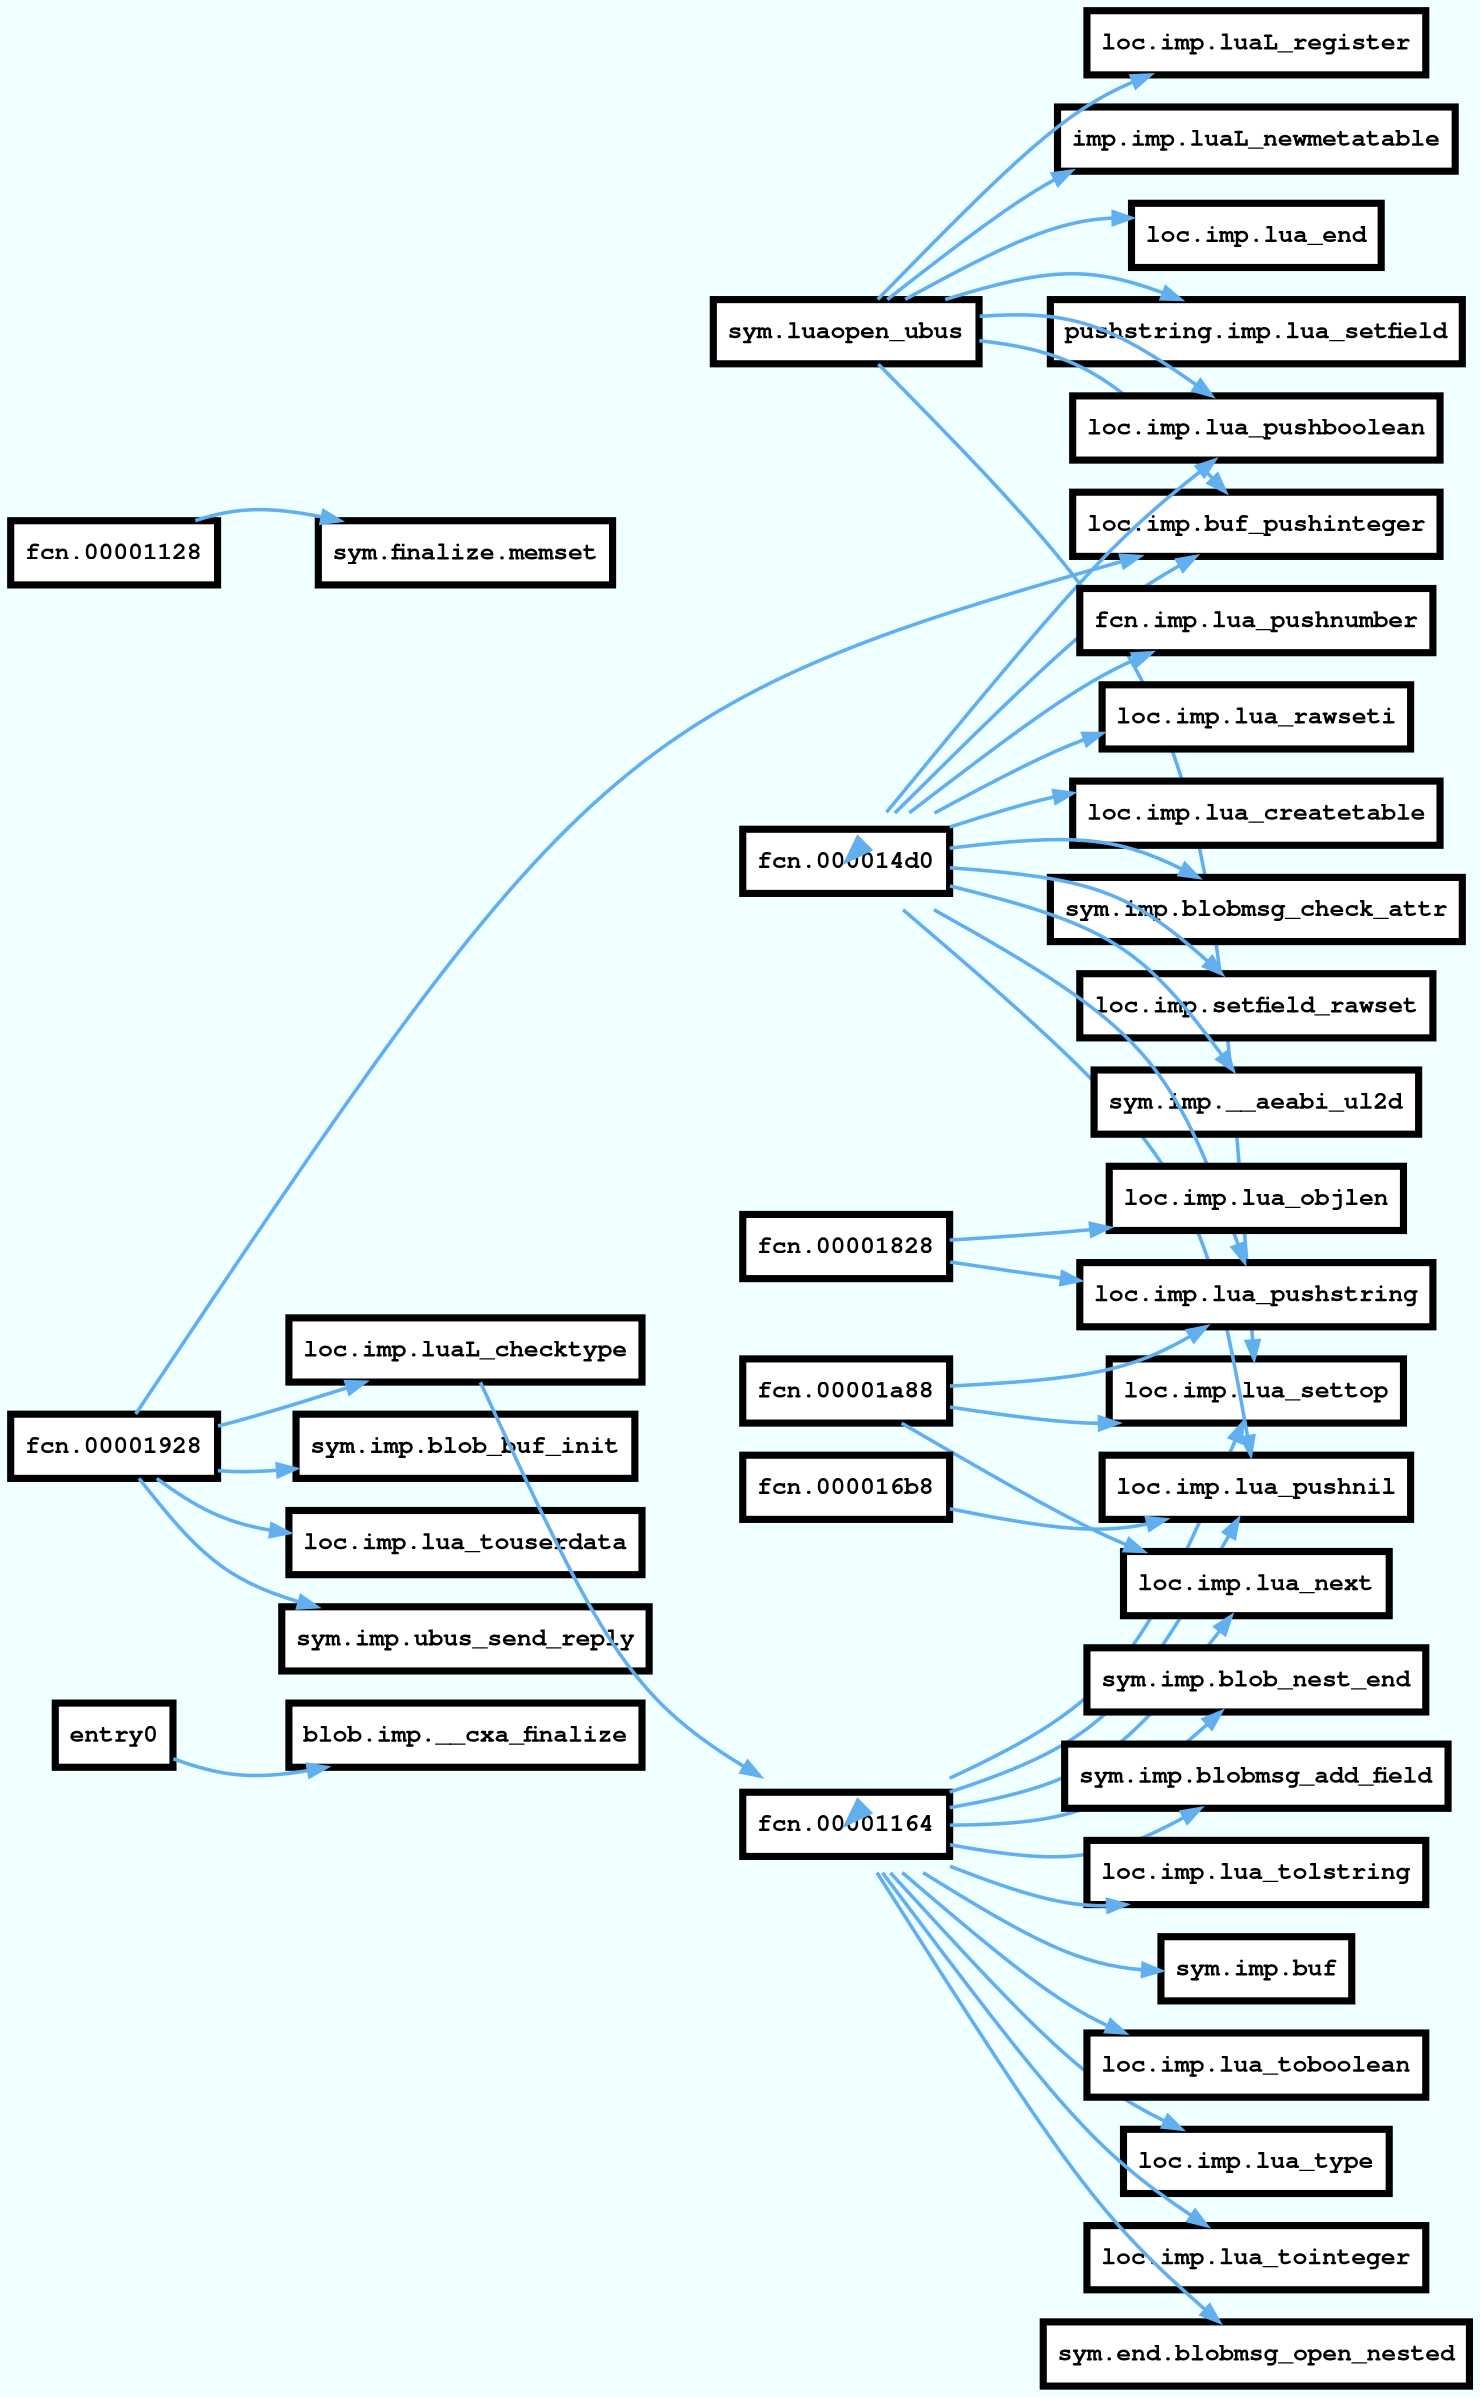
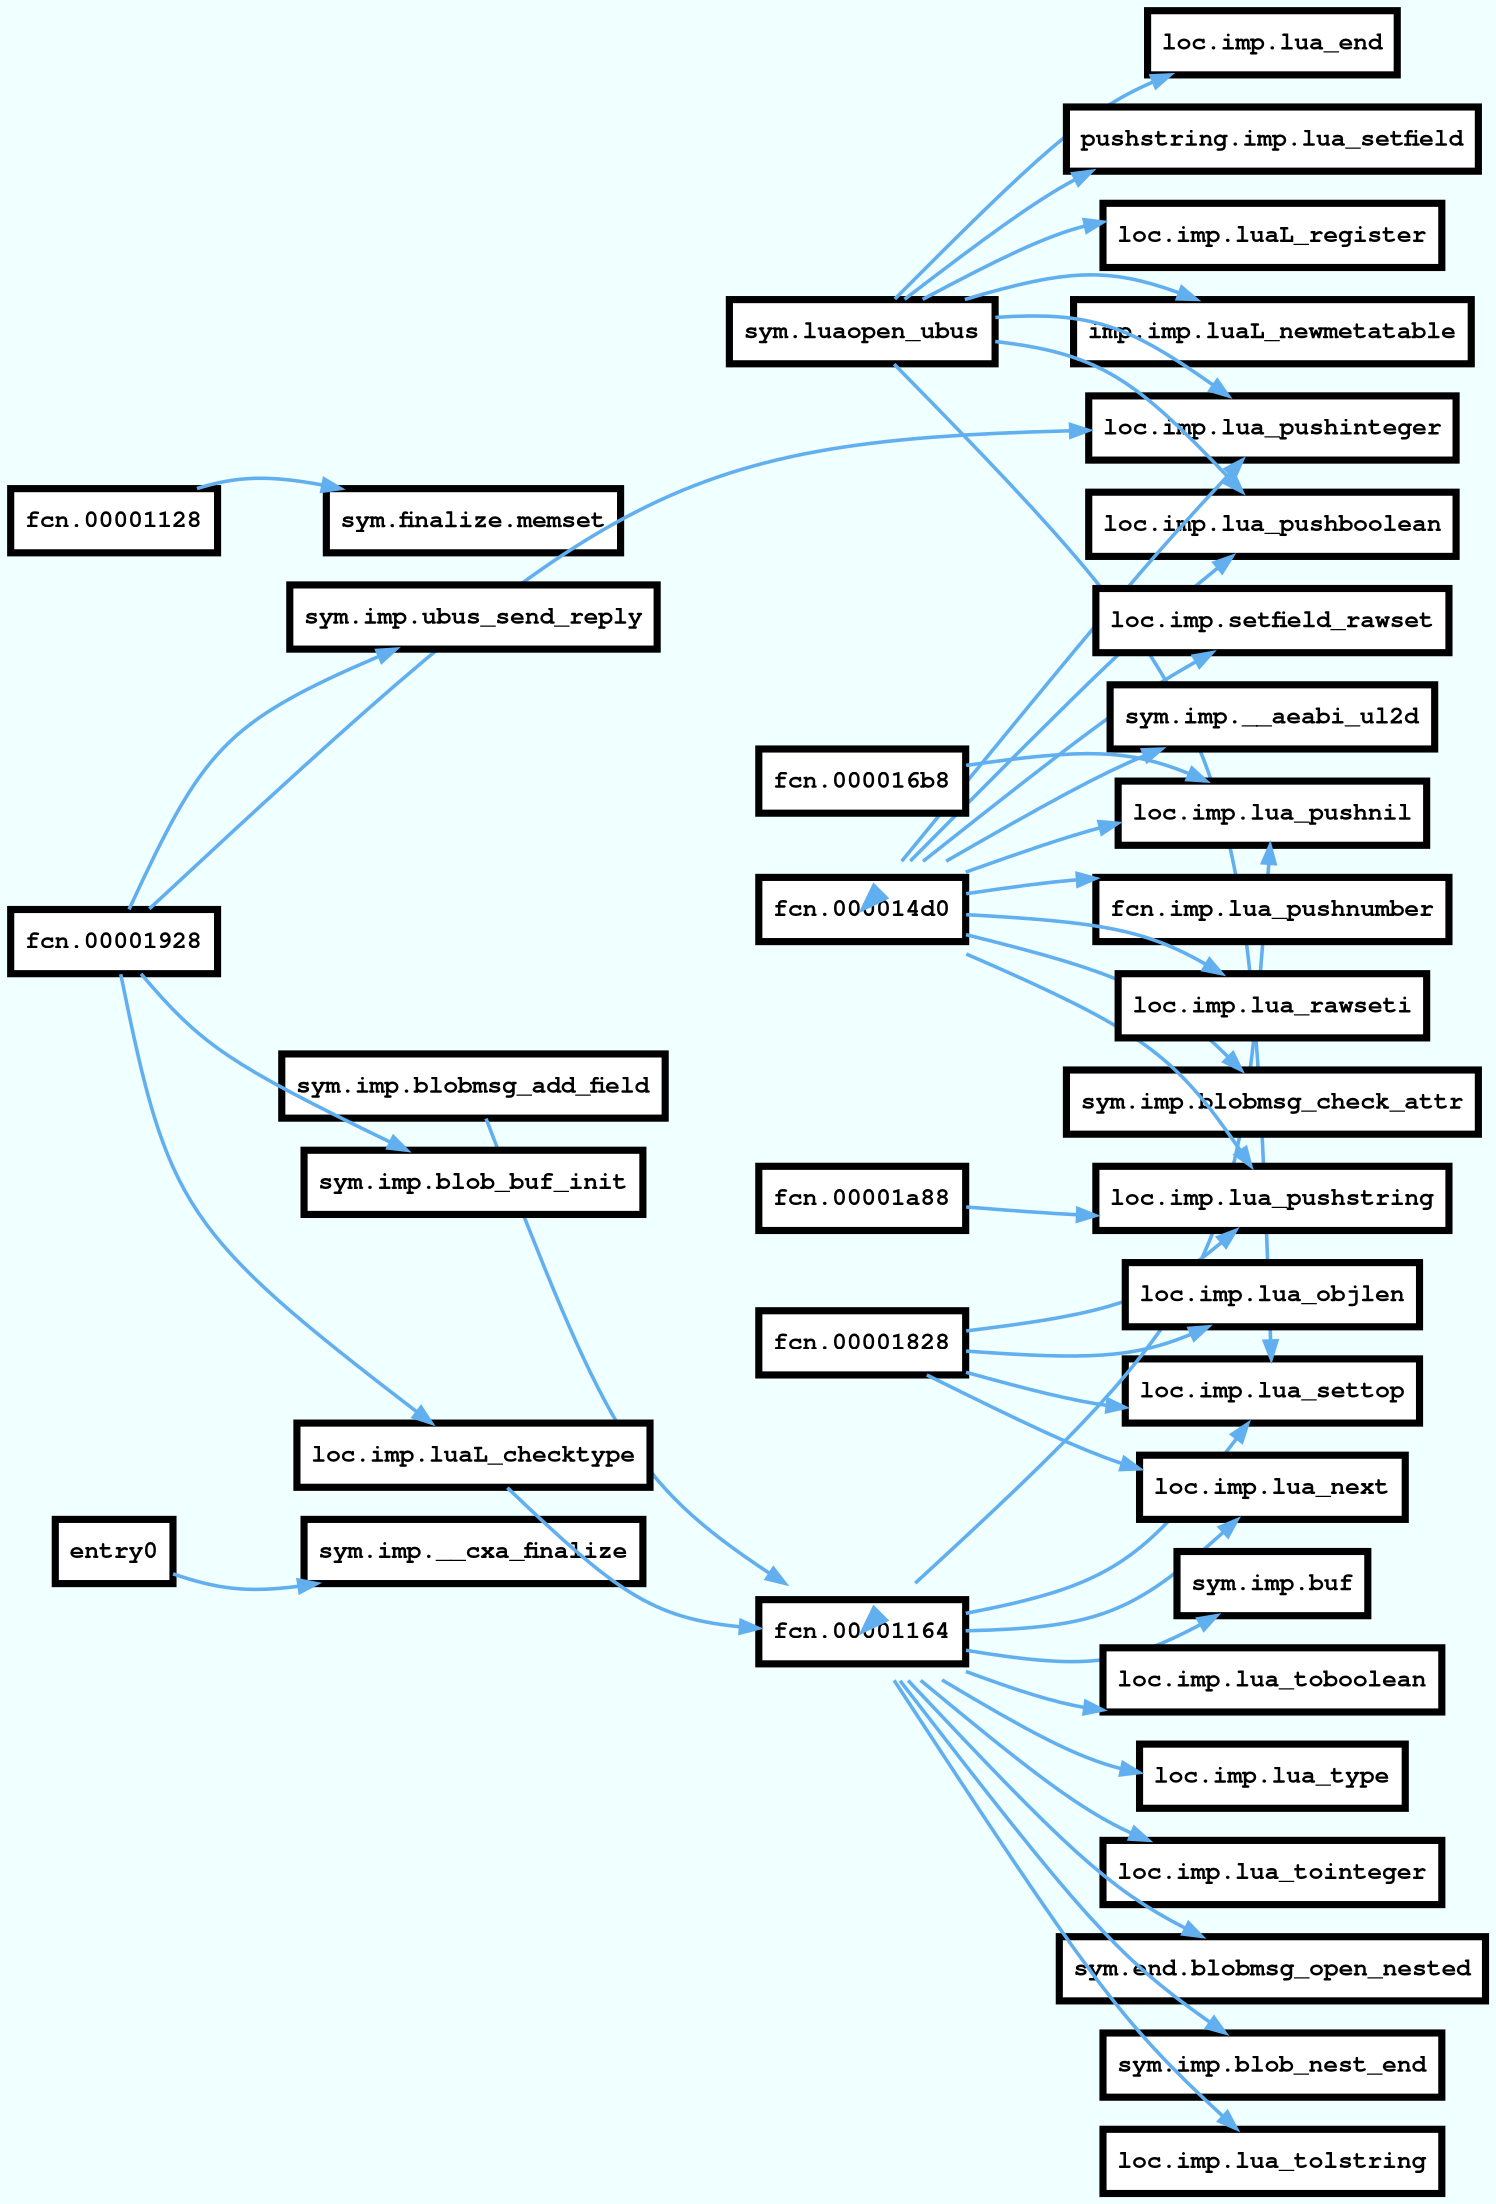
node "loc.imp.buf_pushinteger": label "loc.imp.buf_pushinteger" -> "loc.imp.lua_pushinteger"
node "loc.imp.lua_createtable": removed
edge "fcn.00001a88" -> "loc.imp.lua_settop": now "fcn.00001828" -> "loc.imp.lua_settop"
edge "fcn.00001a88" -> "loc.imp.lua_next": now "fcn.00001828" -> "loc.imp.lua_next"
node "loc.imp.lua_touserdata": removed
node "blob.imp.__cxa_finalize": label "blob.imp.__cxa_finalize" -> "sym.imp.__cxa_finalize"
edge "fcn.00001164" -> "sym.imp.blobmsg_add_field": reversed
